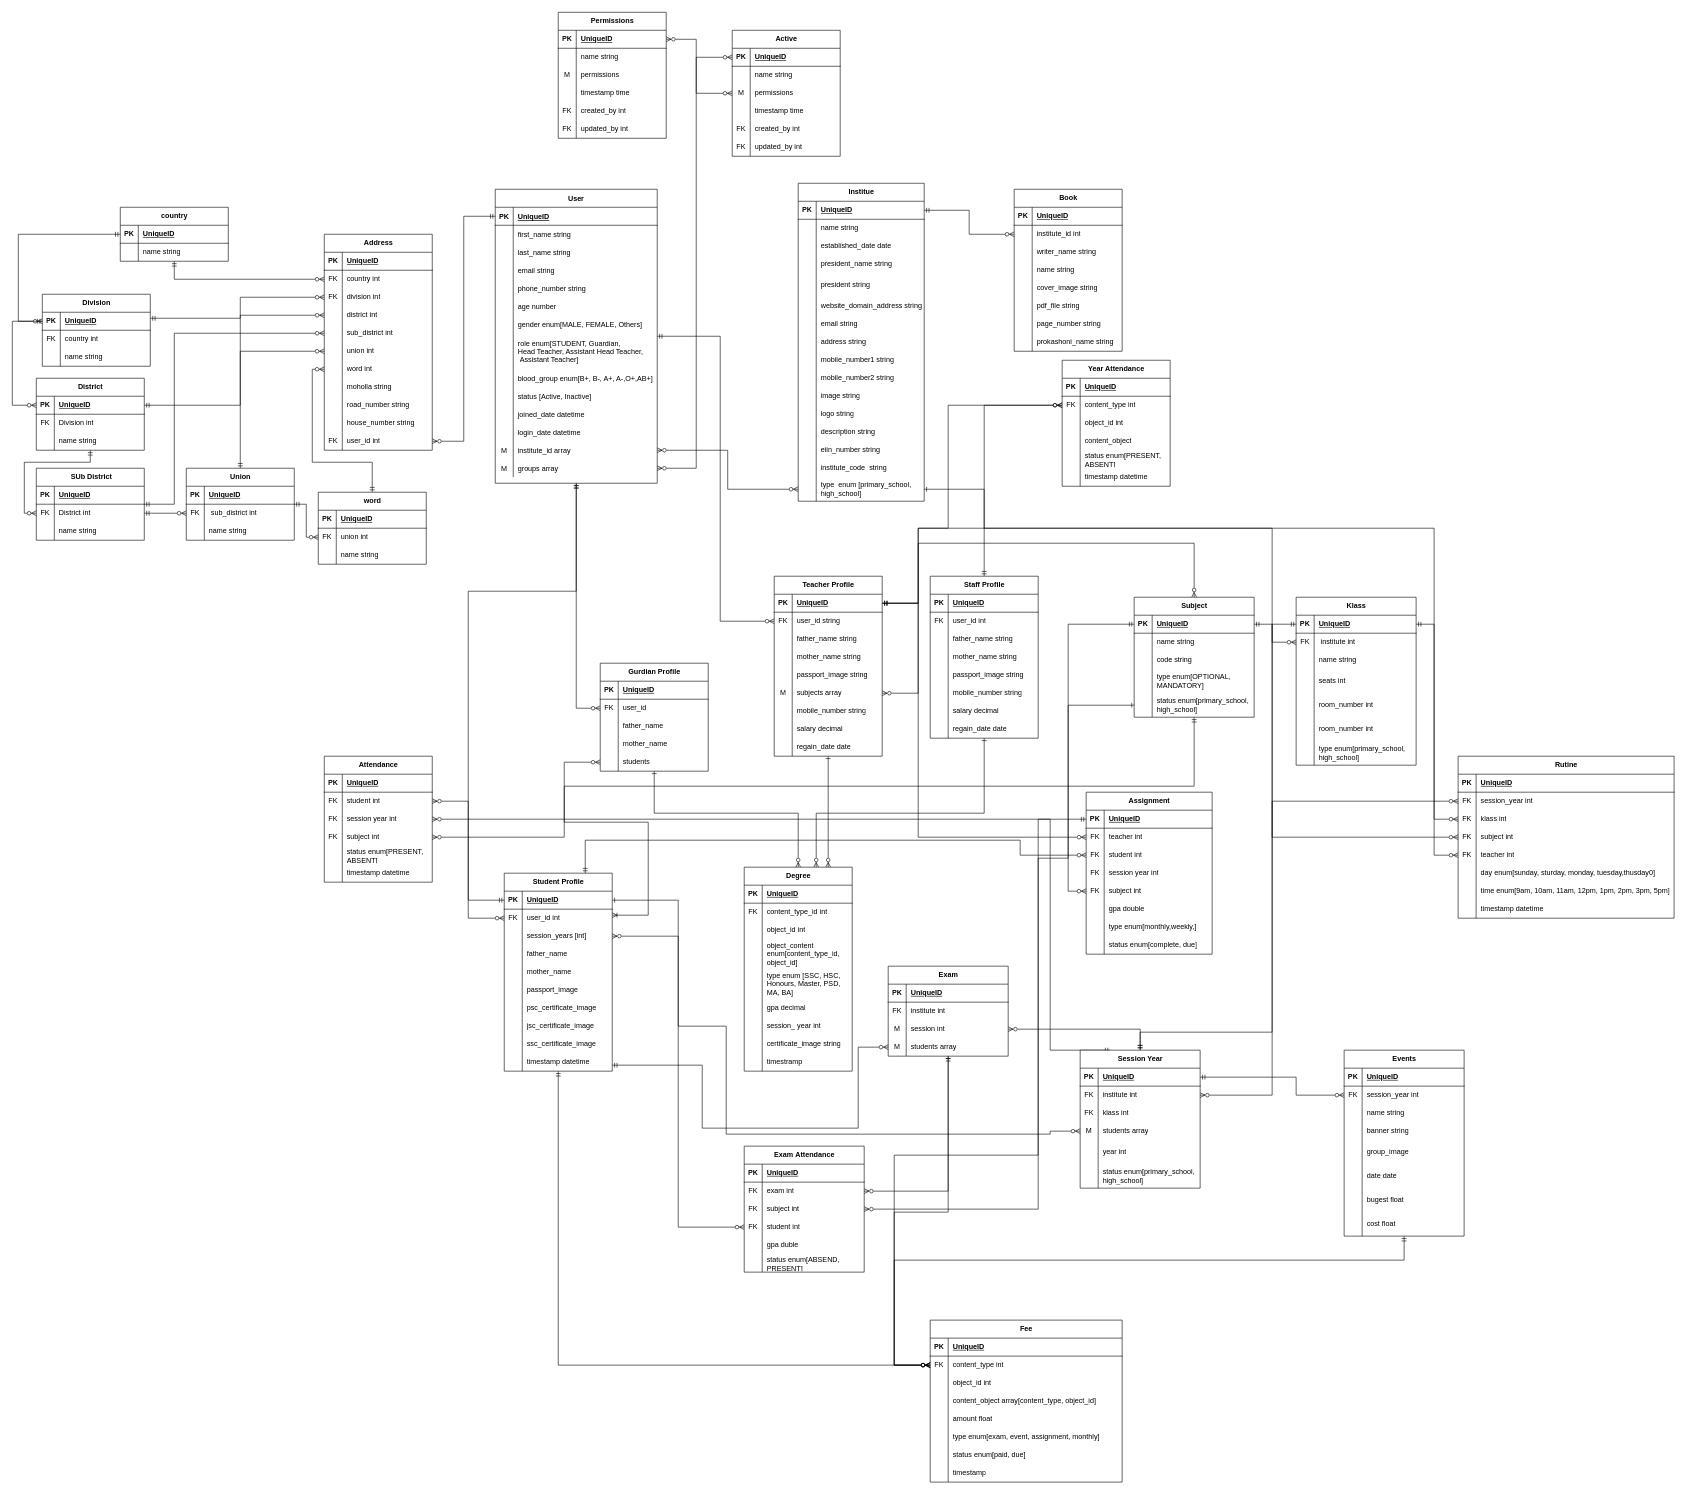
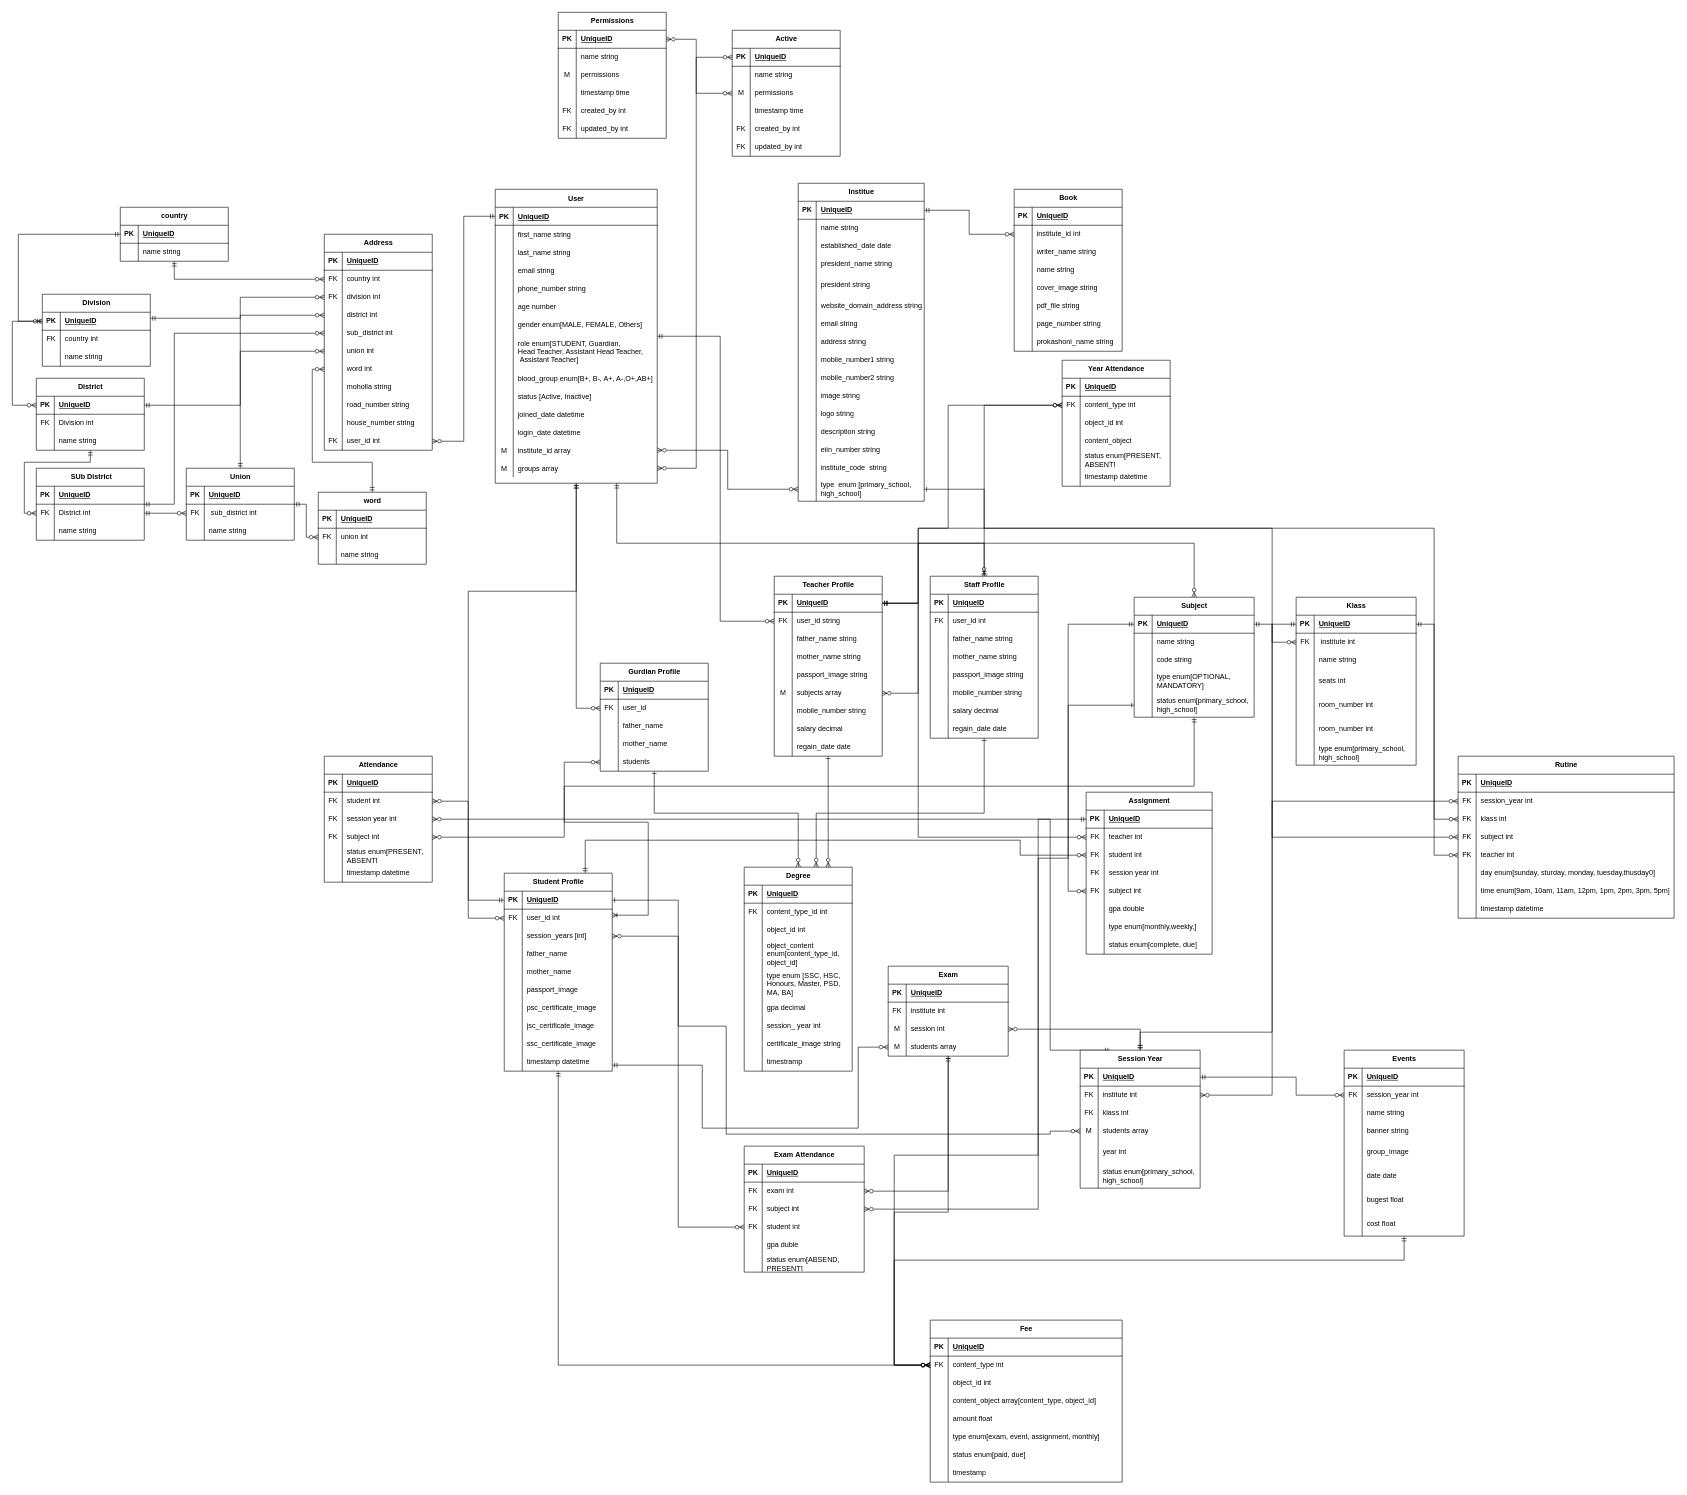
edge "User" -- "Staff Profile": added
